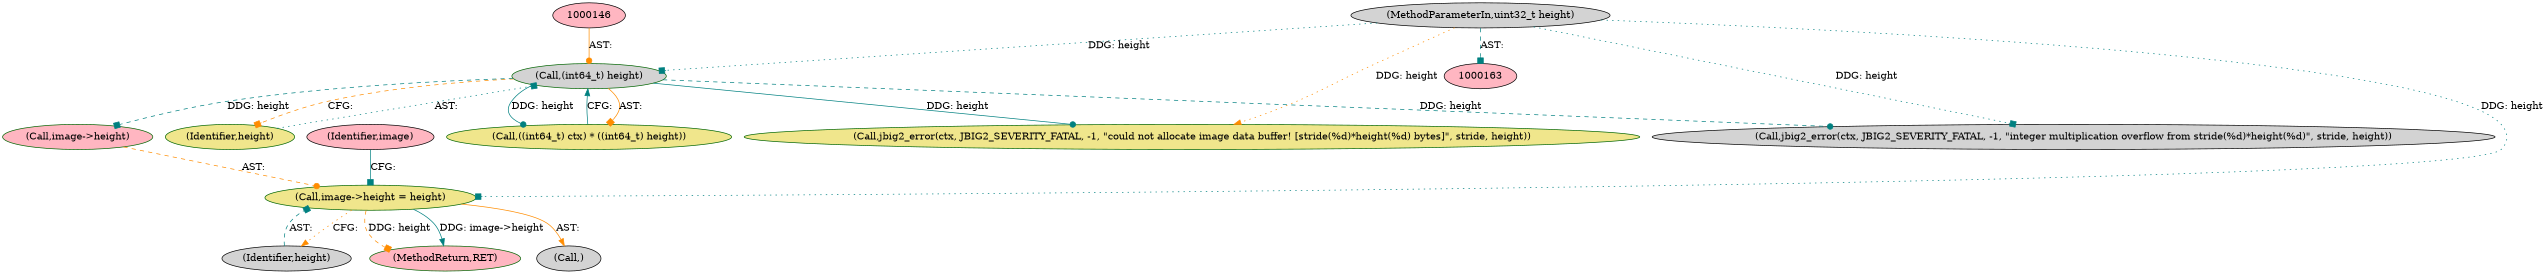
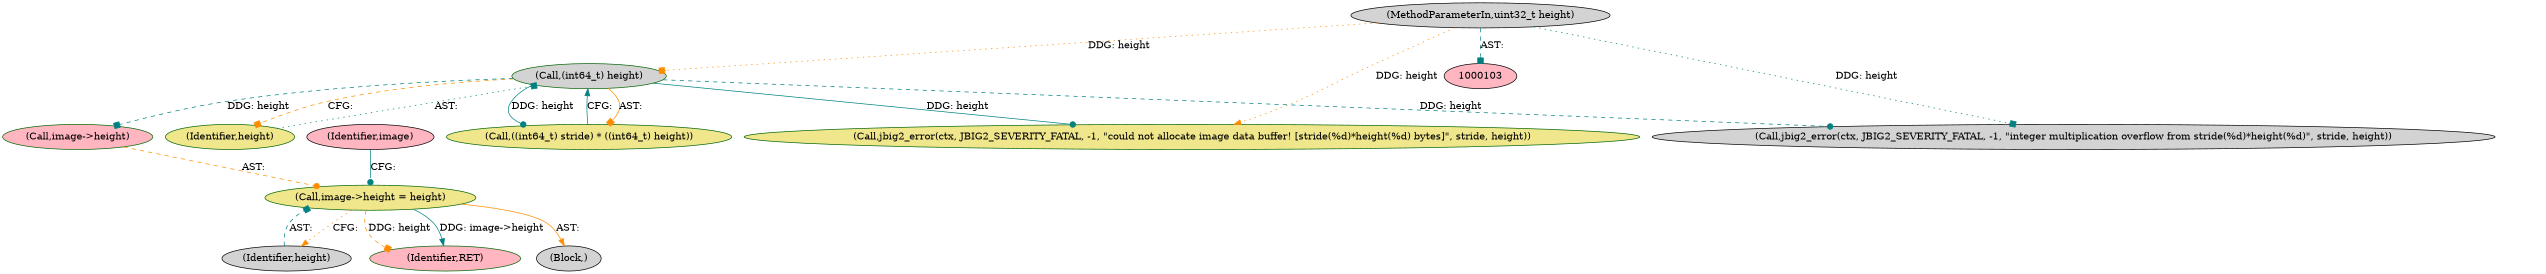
node "1000146": removed
edge "(MethodParameterIn,uint32_t height)" -> "(Call,(int64_t) height)": color teal -> darkorange
node "1000163": label "1000163" -> "1000103"
node "(Call,((int64_t) ctx) * ((int64_t) height))": label "(Call,((int64_t) ctx) * ((int64_t) height))" -> "(Call,((int64_t) stride) * ((int64_t) height))"
edge "(Identifier,image)" -> "(Call,image->height = height)": arrowhead box -> dot
edge "(MethodParameterIn,uint32_t height)" -> "(Call,image->height = height)": removed, label "DDG: height"
node "(MethodReturn,RET)": label "(MethodReturn,RET)" -> "(Identifier,RET)"
node "(Call,)": label "(Call,)" -> "(Block,)"
